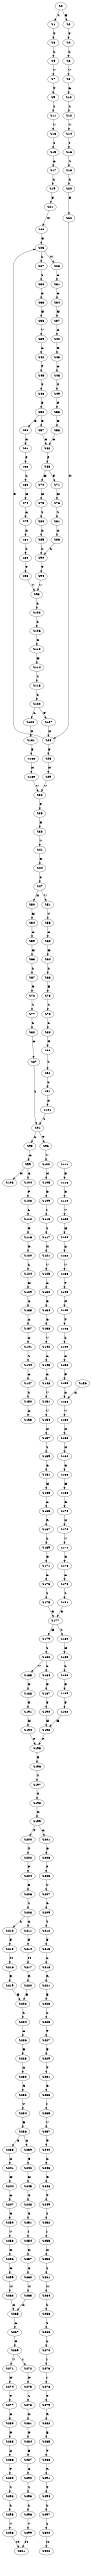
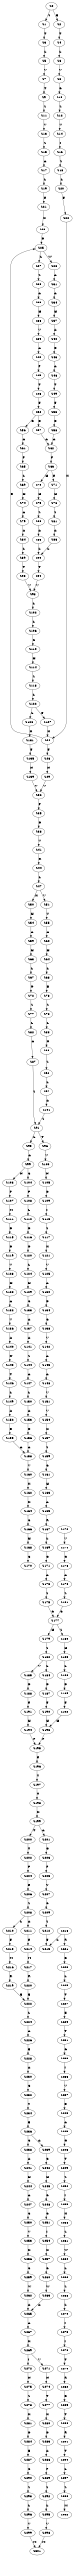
node "S107": added
edge "S136" -> "S140": label "P" -> "A"
edge "S153" -> "S156": added, label "D"
edge "S170" -> "S172": removed, label "K"
edge "S215" -> "S218": reversed
